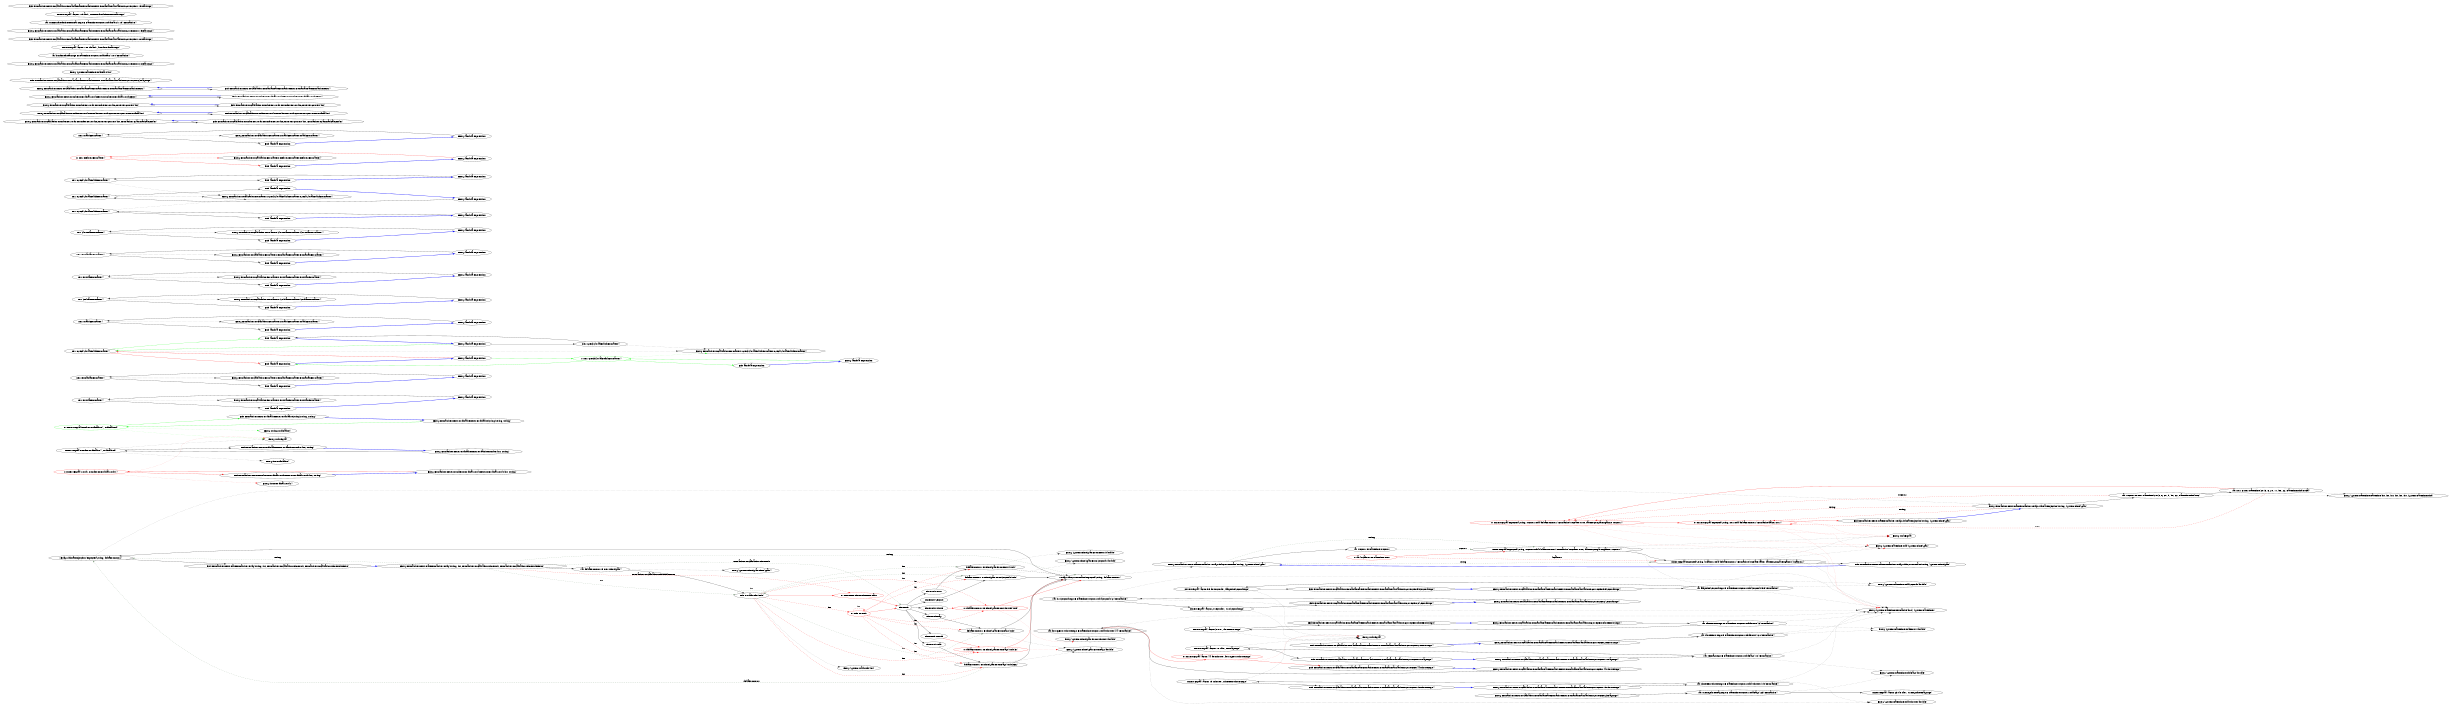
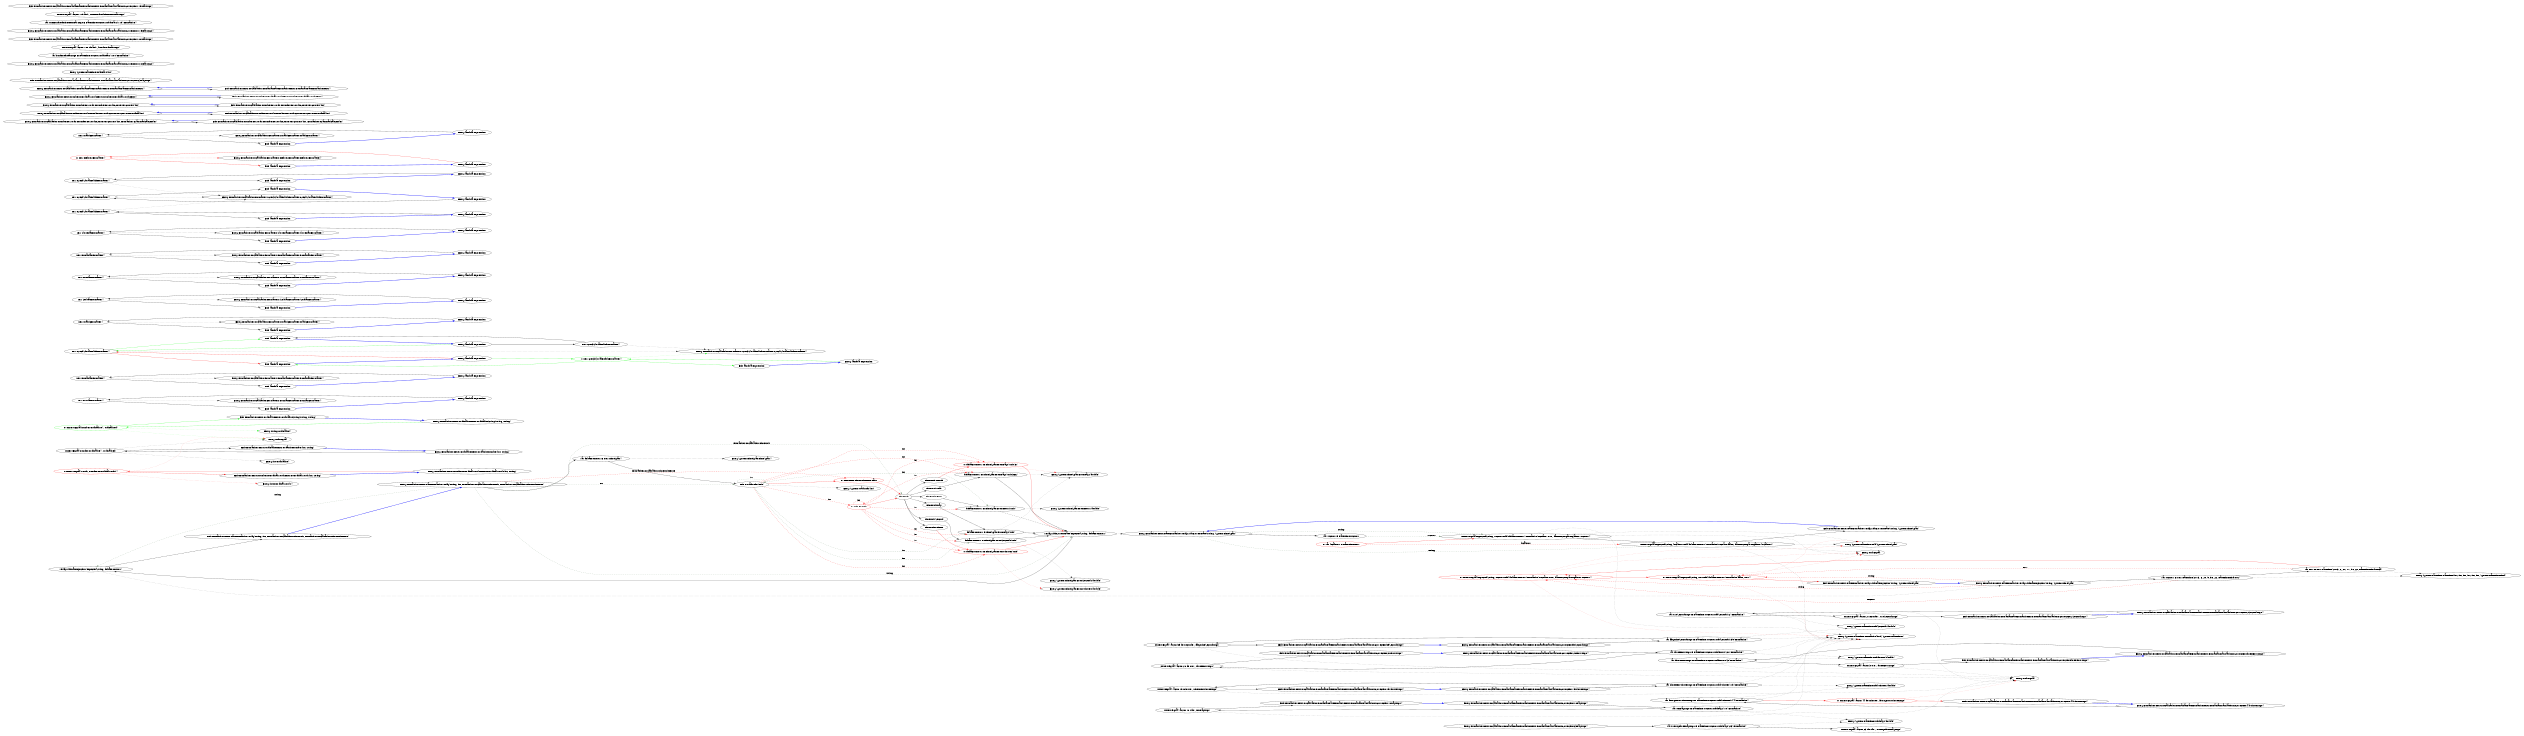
node "Assert.Equal(''acum 20 de ore'', threeHoursAgo)": added
edge "deltaFromNow = TimeSpan.FromDays(unit*366)" -> "VerifyWithDateInjection(expectedString, deltaFromNow)": removed, label "deltaFromNow"
